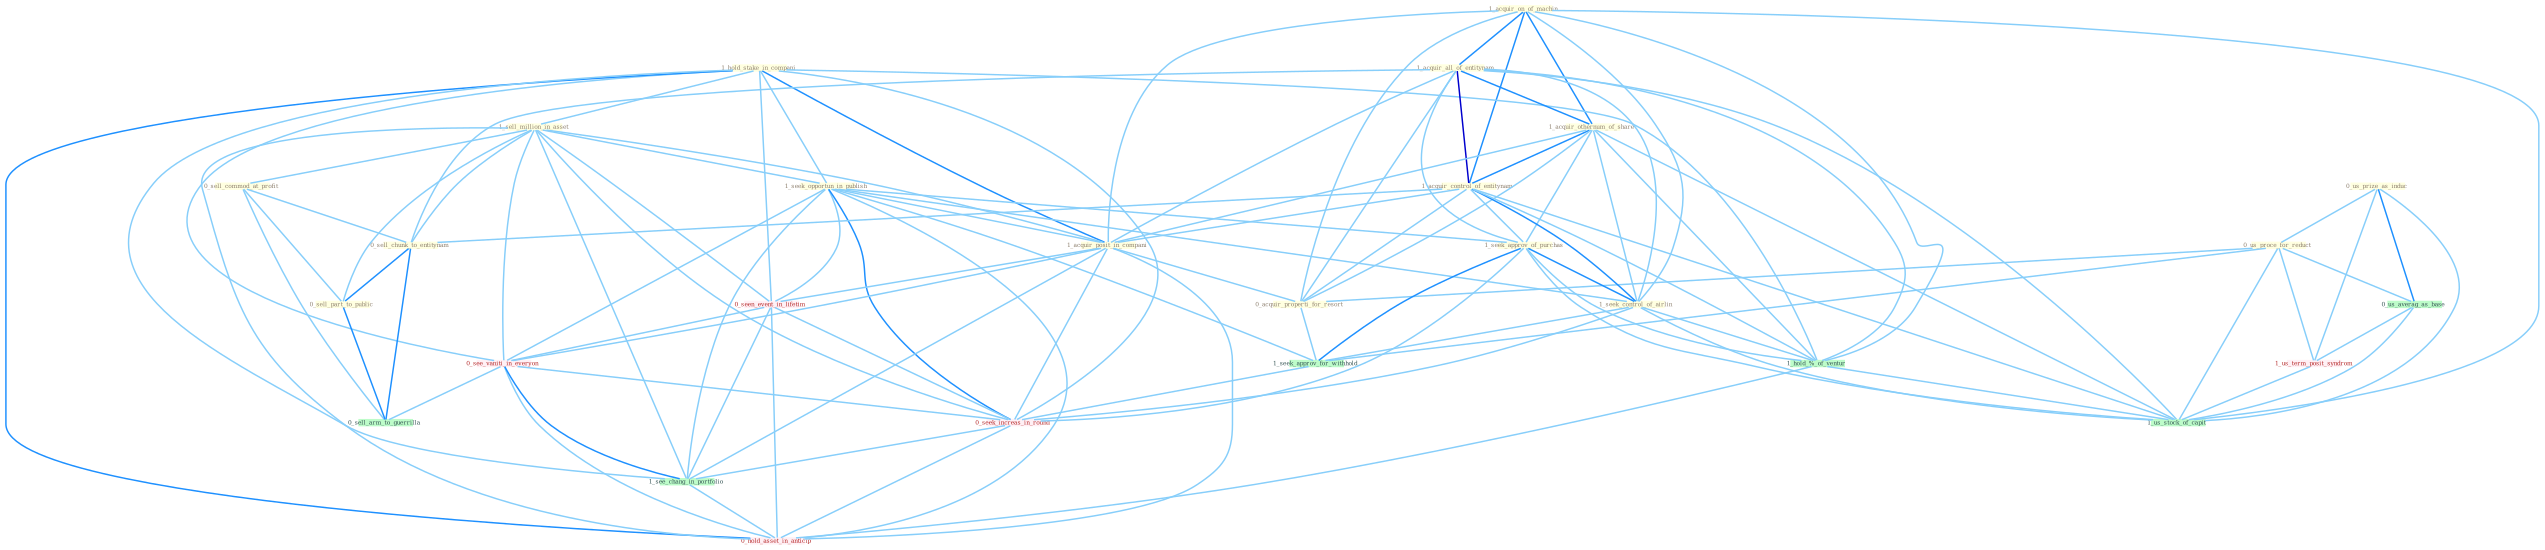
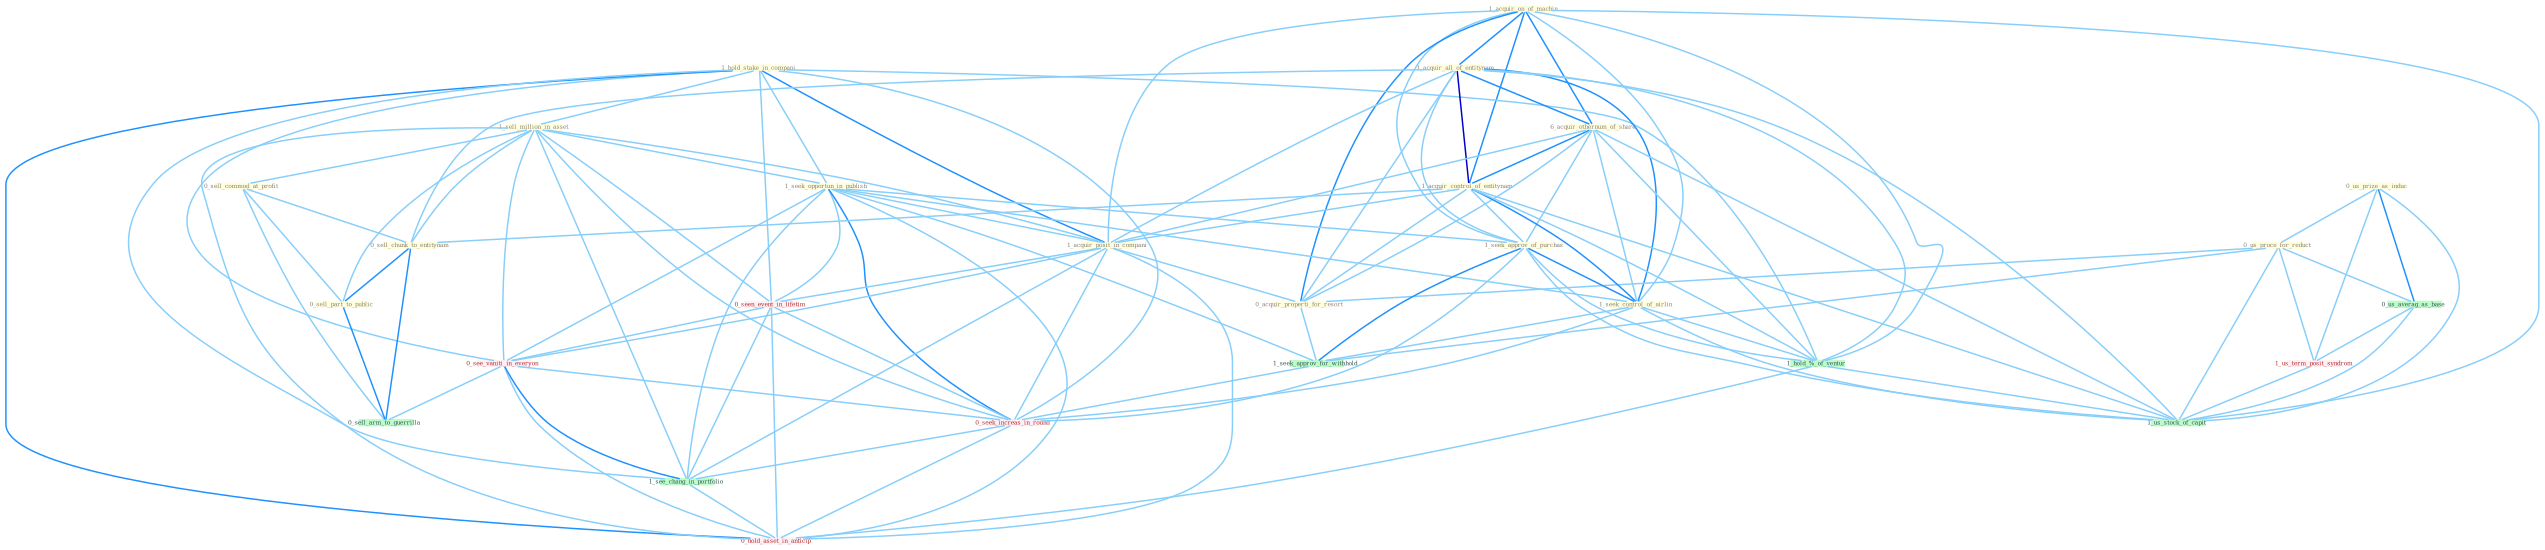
edge "1_acquir_all_of_entitynam" -- "1_seek_control_of_airlin": color #87cefa -> #1e90ff
edge "1_acquir_on_of_machin" -- "0_acquir_properti_for_resort": color #87cefa -> #1e90ff
edge "1_acquir_on_of_machin" -- "1_seek_approv_of_purchas": added
node "1_acquir_othernum_of_share": label "1_acquir_othernum_of_share" -> "6_acquir_othernum_of_share"
